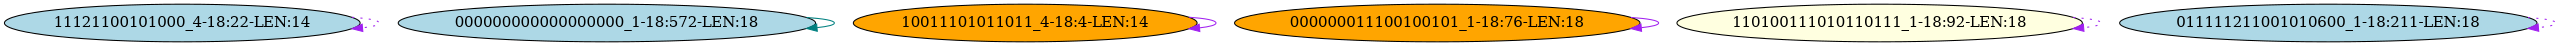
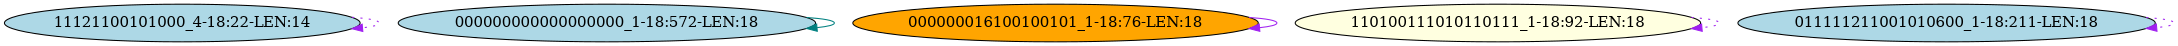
node "10011101011011_4-18:4-LEN:14": removed
node "000000011100100101_1-18:76-LEN:18": label "000000011100100101_1-18:76-LEN:18" -> "000000016100100101_1-18:76-LEN:18"
